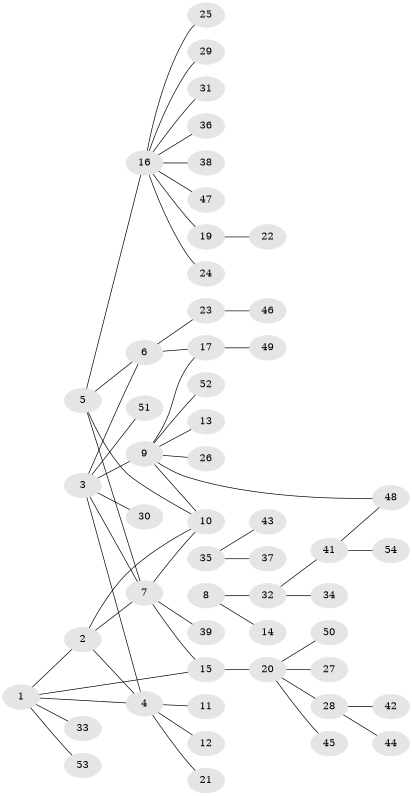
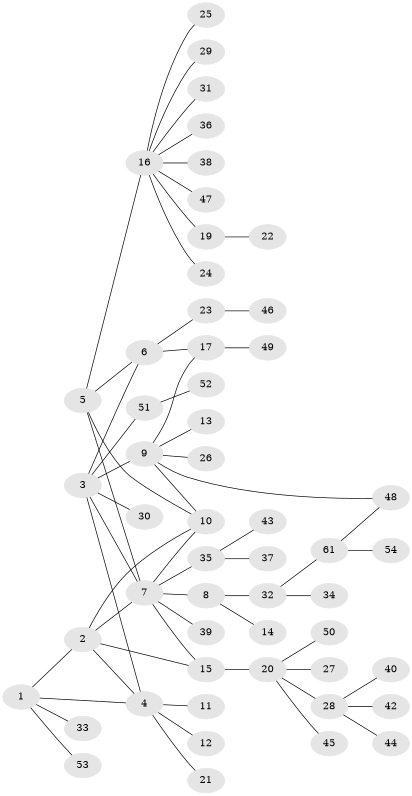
edge "52" -- "9": now "52" -- "51"
node "41": label "41" -> "61"
edge "35" -- "7": added
edge "7" -- "8": added
node "40": added
edge "15" -- "1": now "15" -- "2"
